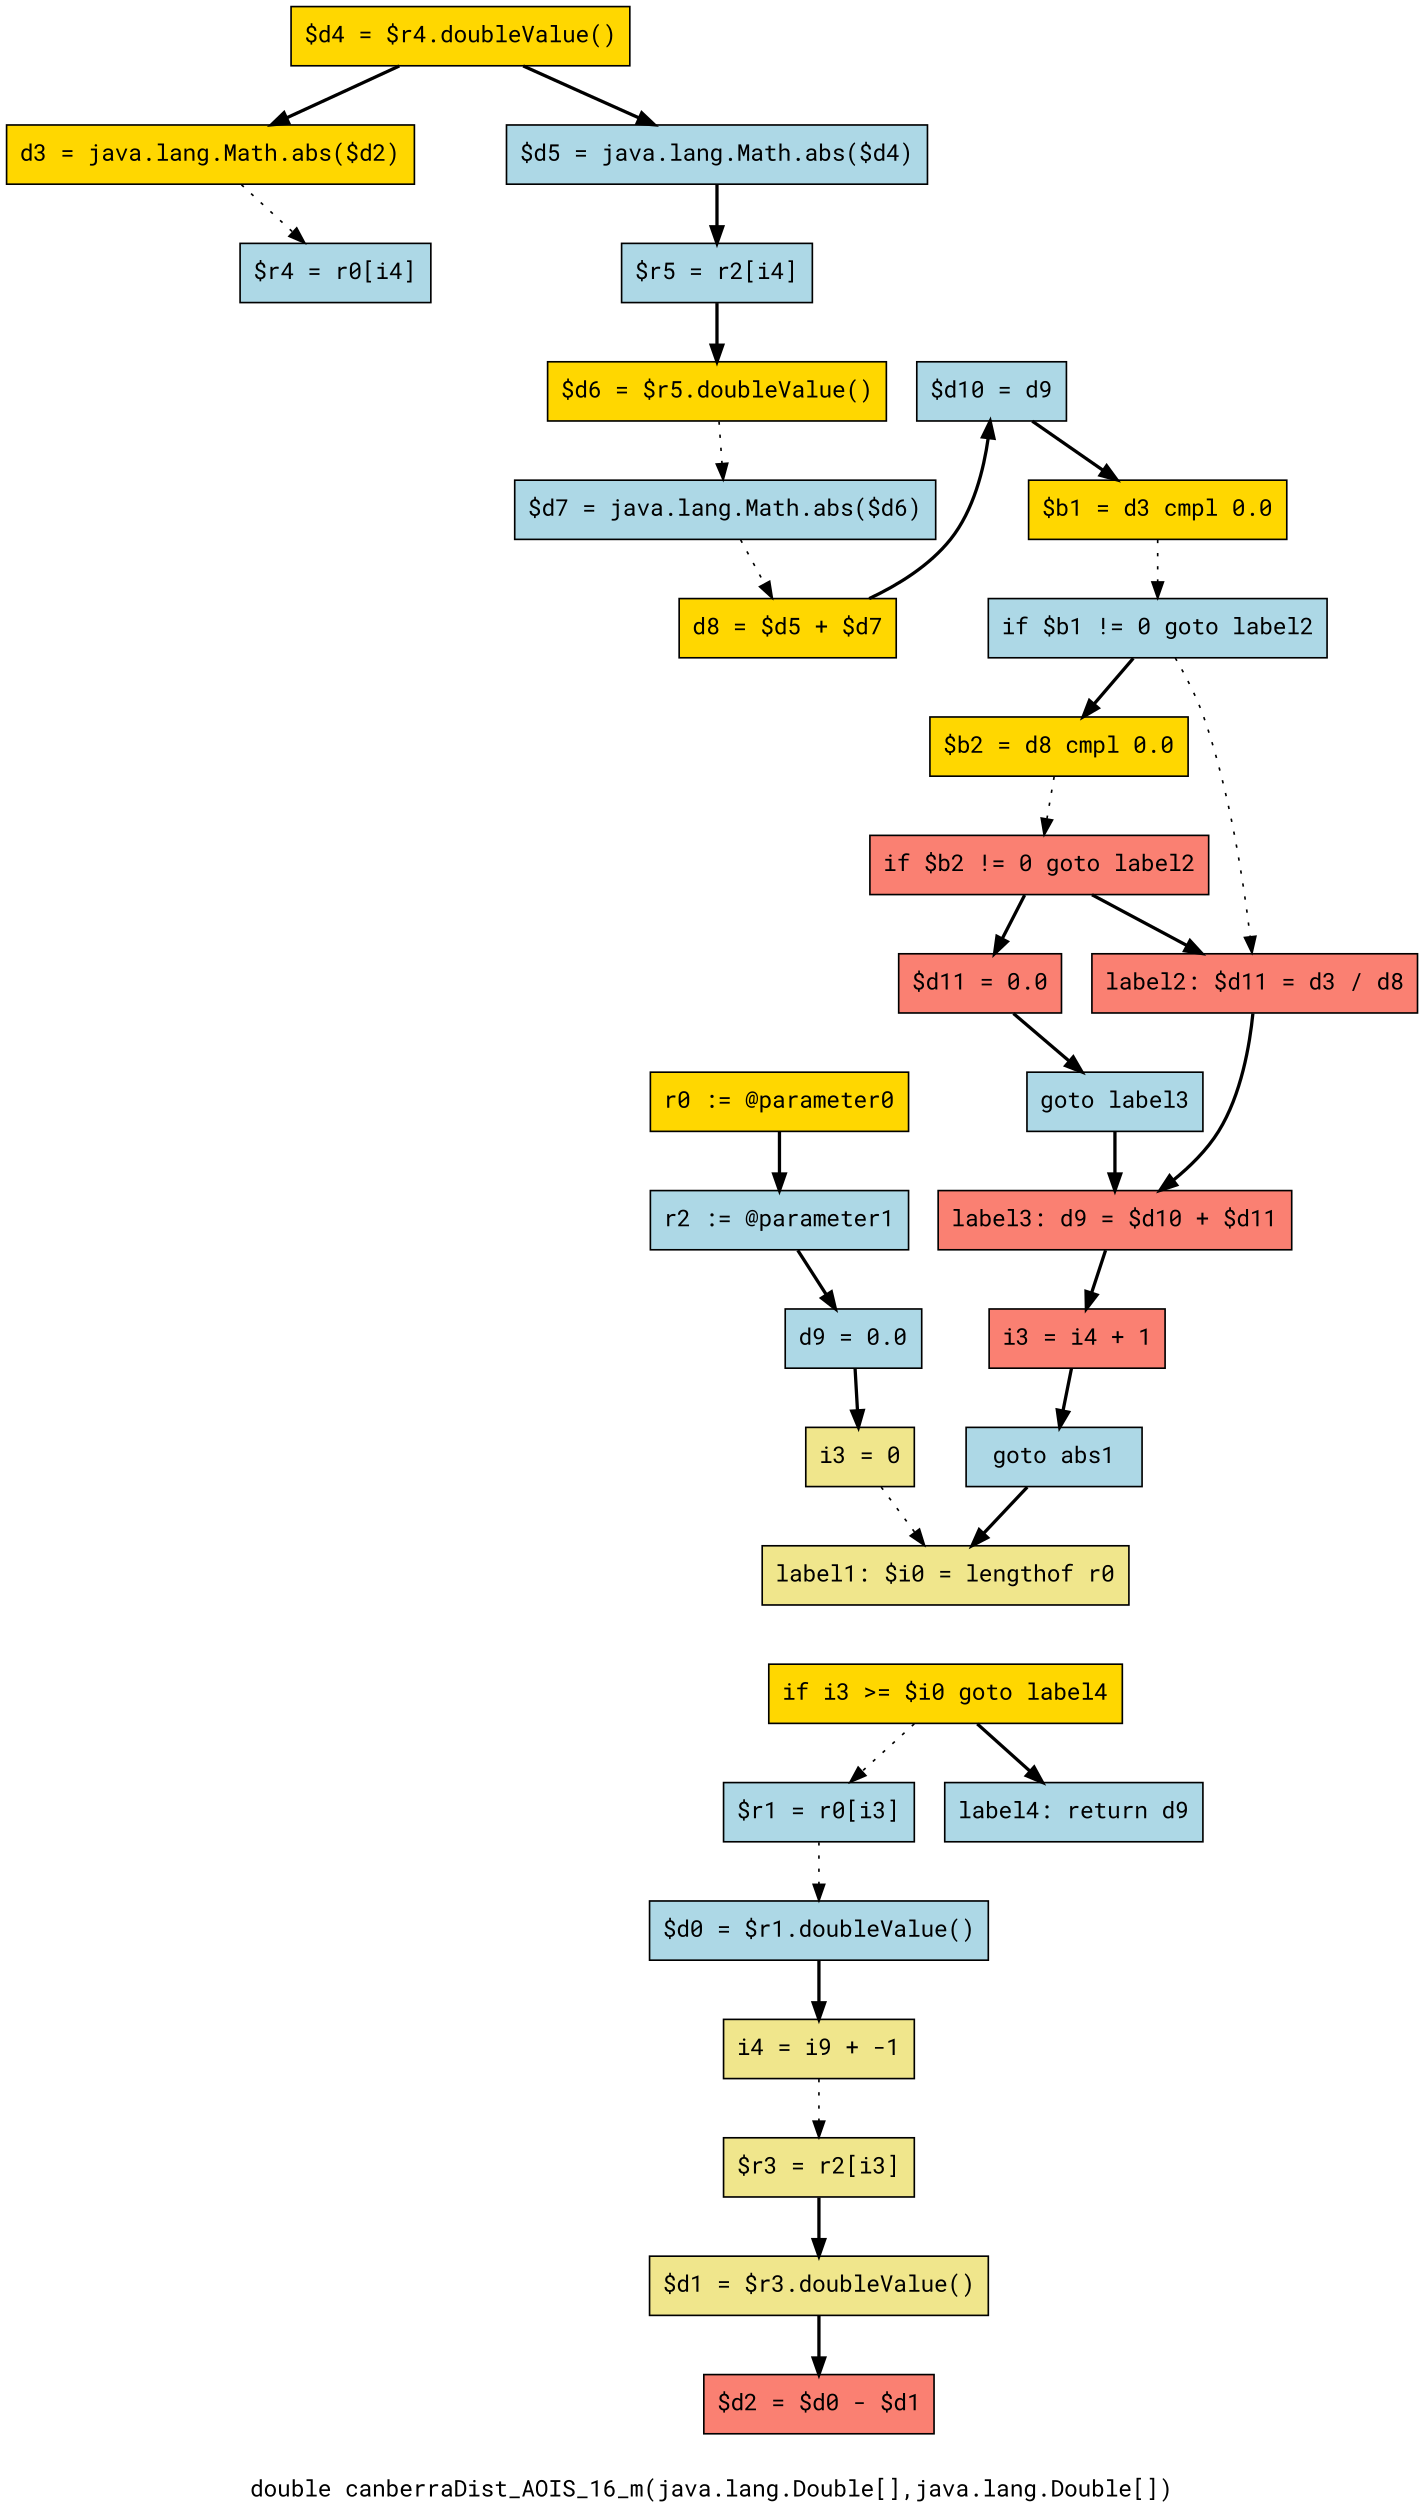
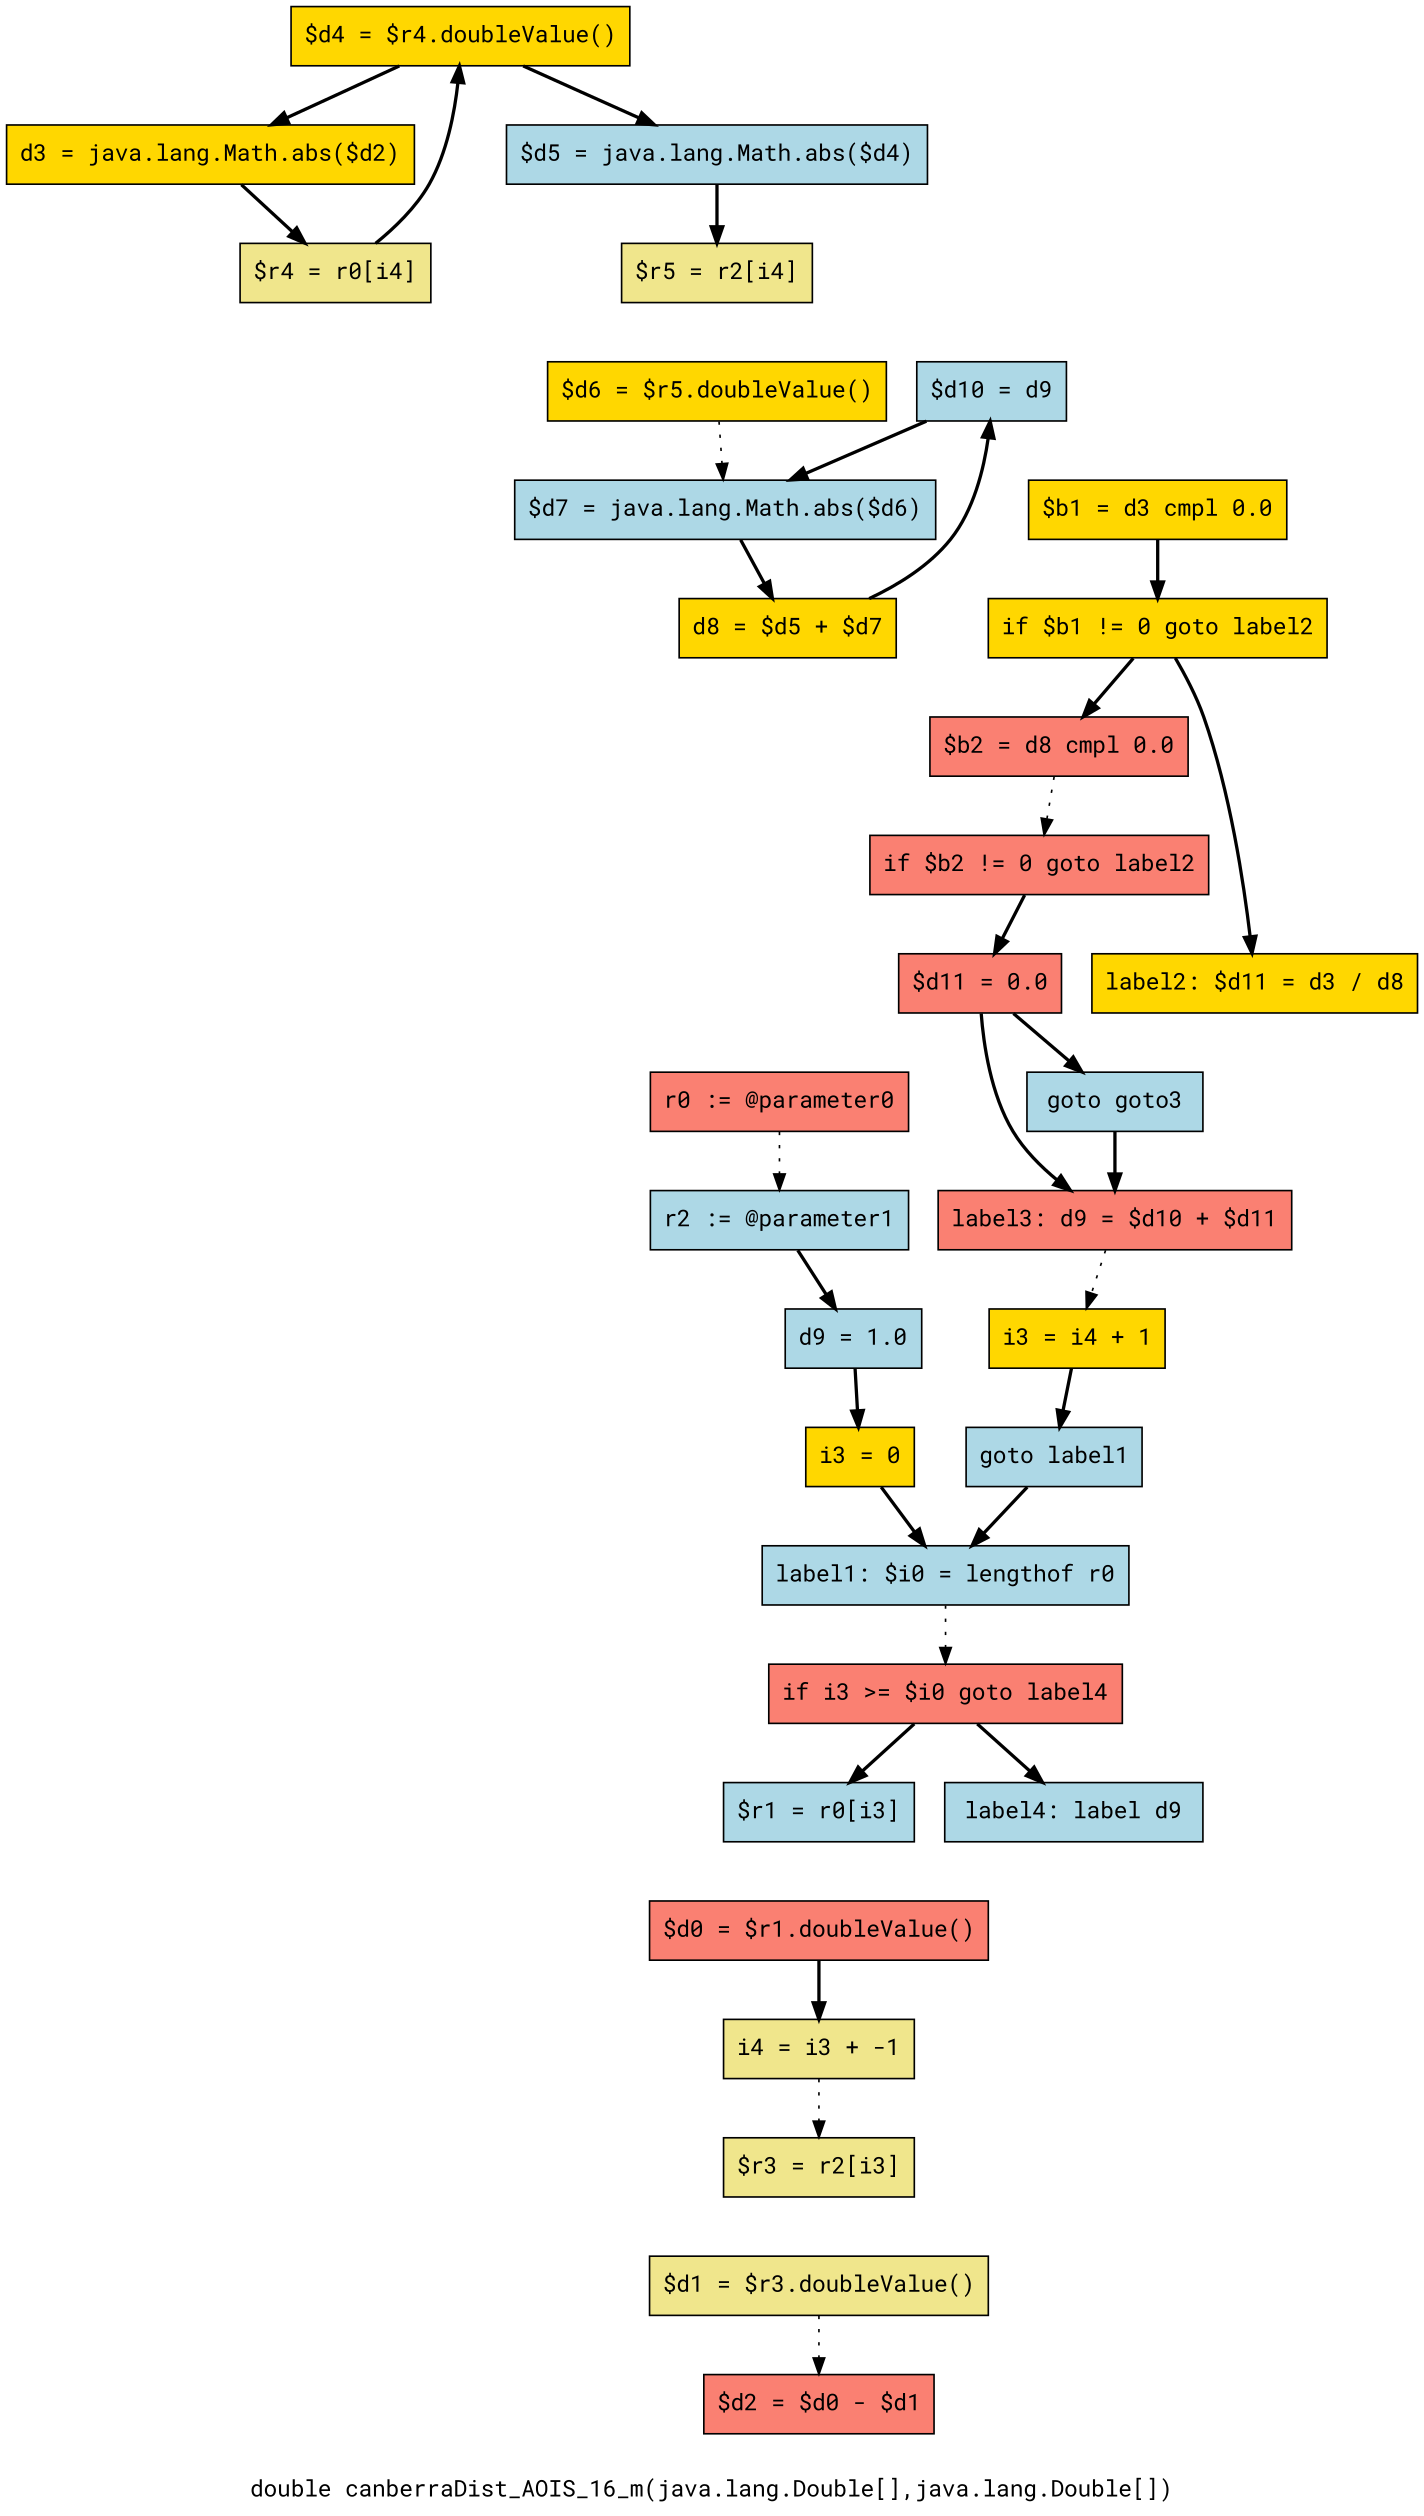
edge "$r4 = r0[i4]" -> "$d4 = $r4.doubleValue()": added
edge "d3 = java.lang.Math.abs($d2)" -> "$r4 = r0[i4]": style dotted -> bold
node "$r4 = r0[i4]": fillcolor lightblue -> khaki
node "$r5 = r2[i4]": fillcolor lightblue -> khaki
edge "$r5 = r2[i4]" -> "$d6 = $r5.doubleValue()": removed
edge "$d10 = d9" -> "$b1 = d3 cmpl 0.0": now "$d10 = d9" -> "$d7 = java.lang.Math.abs($d6)"
edge "$b1 = d3 cmpl 0.0" -> "if $b1 != 0 goto label2": style dotted -> bold
edge "$d7 = java.lang.Math.abs($d6)" -> "d8 = $d5 + $d7": style dotted -> bold
node "if $b1 != 0 goto label2": fillcolor lightblue -> gold
node "$b2 = d8 cmpl 0.0": fillcolor gold -> salmon
edge "if $b1 != 0 goto label2" -> "label2: $d11 = d3 / d8": style dotted -> bold
edge "if $b2 != 0 goto label2" -> "label2: $d11 = d3 / d8": removed
node "label2: $d11 = d3 / d8": fillcolor salmon -> gold
node "r0 := @parameter0": fillcolor gold -> salmon
node "goto label3": label "goto label3" -> "goto goto3"
edge "label2: $d11 = d3 / d8" -> "label3: d9 = $d10 + $d11": now "$d11 = 0.0" -> "label3: d9 = $d10 + $d11"
edge "r0 := @parameter0" -> "r2 := @parameter1": style bold -> dotted
edge "label3: d9 = $d10 + $d11" -> "i3 = i4 + 1": style bold -> dotted
node "d9 = 0.0": label "d9 = 0.0" -> "d9 = 1.0"
node "i3 = i4 + 1": fillcolor salmon -> gold
node "i3 = 0": fillcolor khaki -> gold
node "goto abs1": label "goto abs1" -> "goto label1"
edge "i3 = 0" -> "label1: $i0 = lengthof r0": style dotted -> bold
node "label1: $i0 = lengthof r0": fillcolor khaki -> lightblue
edge "label1: $i0 = lengthof r0" -> "if i3 >= $i0 goto label4": added
node "if i3 >= $i0 goto label4": fillcolor gold -> salmon
edge "if i3 >= $i0 goto label4" -> "$r1 = r0[i3]": style dotted -> bold
node "label4: return d9": label "label4: return d9" -> "label4: label d9"
edge "$r1 = r0[i3]" -> "$d0 = $r1.doubleValue()": removed
node "$d0 = $r1.doubleValue()": fillcolor lightblue -> salmon
node "i4 = i9 + -1": label "i4 = i9 + -1" -> "i4 = i3 + -1"
edge "$r3 = r2[i3]" -> "$d1 = $r3.doubleValue()": removed
edge "$d1 = $r3.doubleValue()" -> "$d2 = $d0 - $d1": style bold -> dotted
